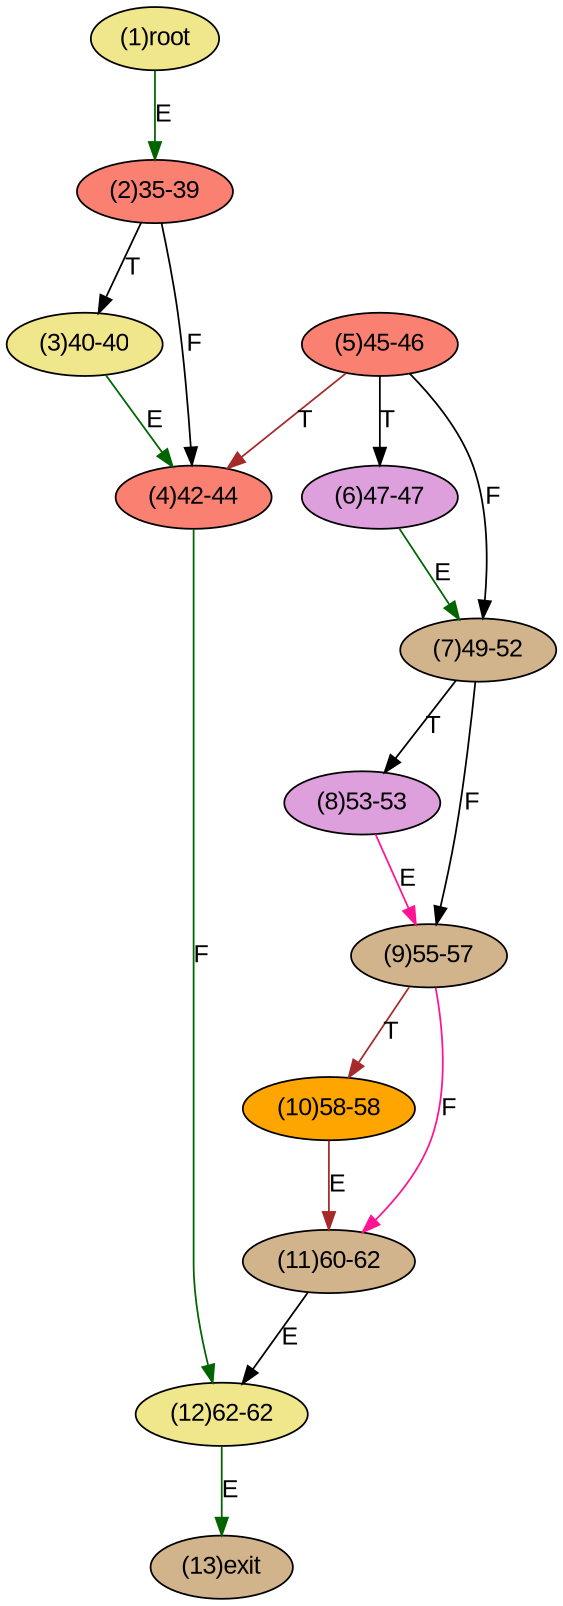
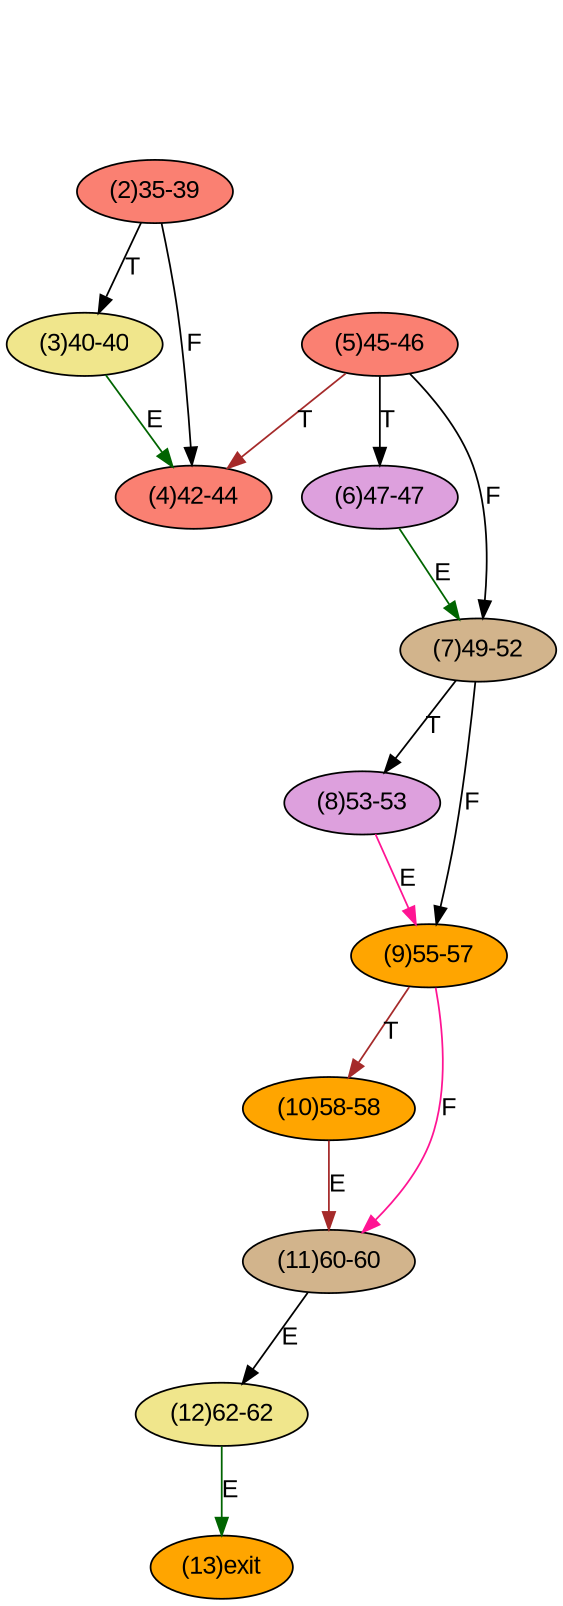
node "(1)root": removed
edge "(4)42-44" -> "(12)62-62": removed, label "F"
node "(9)55-57": fillcolor tan -> orange
node "(11)60-62": label "(11)60-62" -> "(11)60-60"
node "(13)exit": fillcolor tan -> orange
